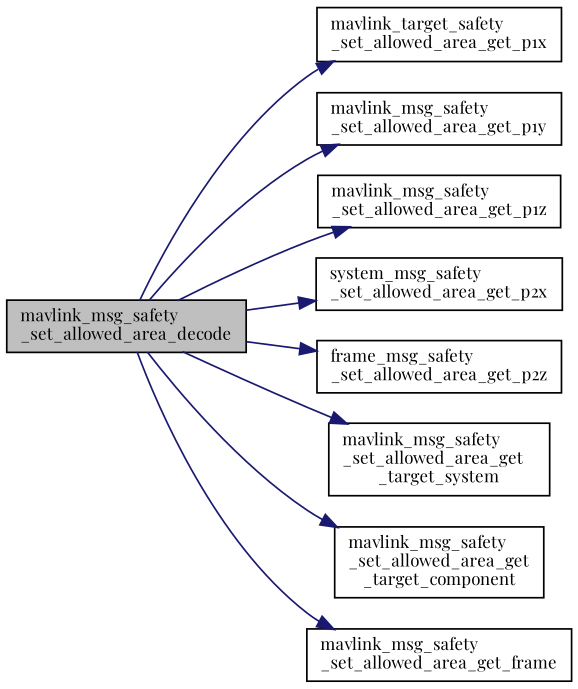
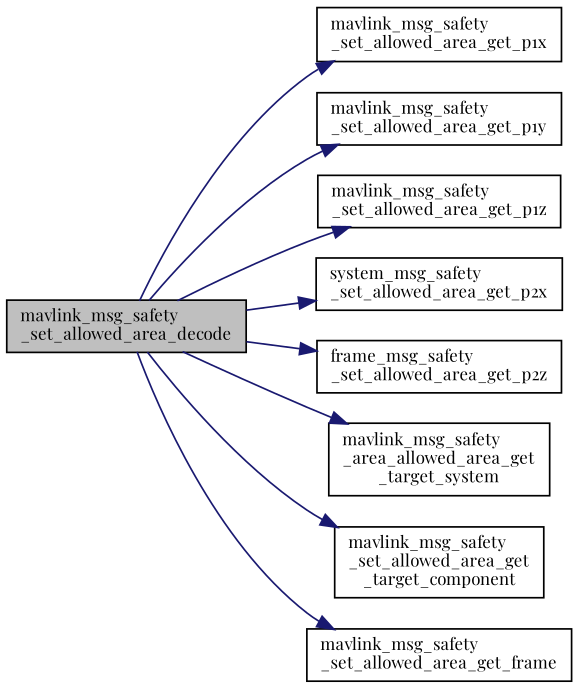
node "mavlink_target_safety _set_allowed_area_get_p1x": label "mavlink_target_safety _set_allowed_area_get_p1x" -> "mavlink_msg_safety _set_allowed_area_get_p1x"
node "mavlink_msg_safety _set_allowed_area_get _target_system": label "mavlink_msg_safety _set_allowed_area_get _target_system" -> "mavlink_msg_safety _area_allowed_area_get _target_system"
